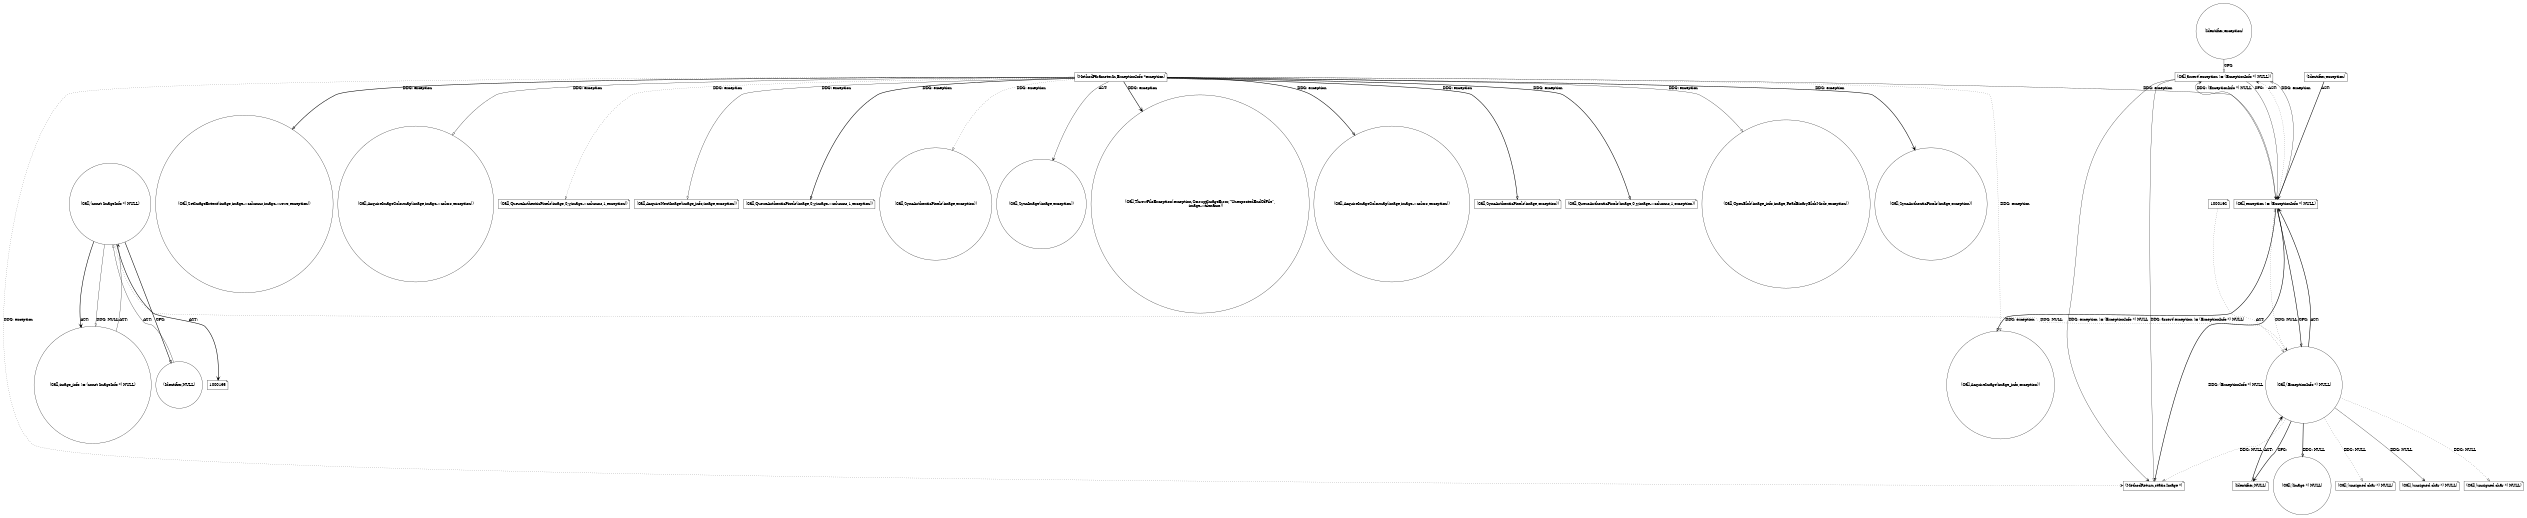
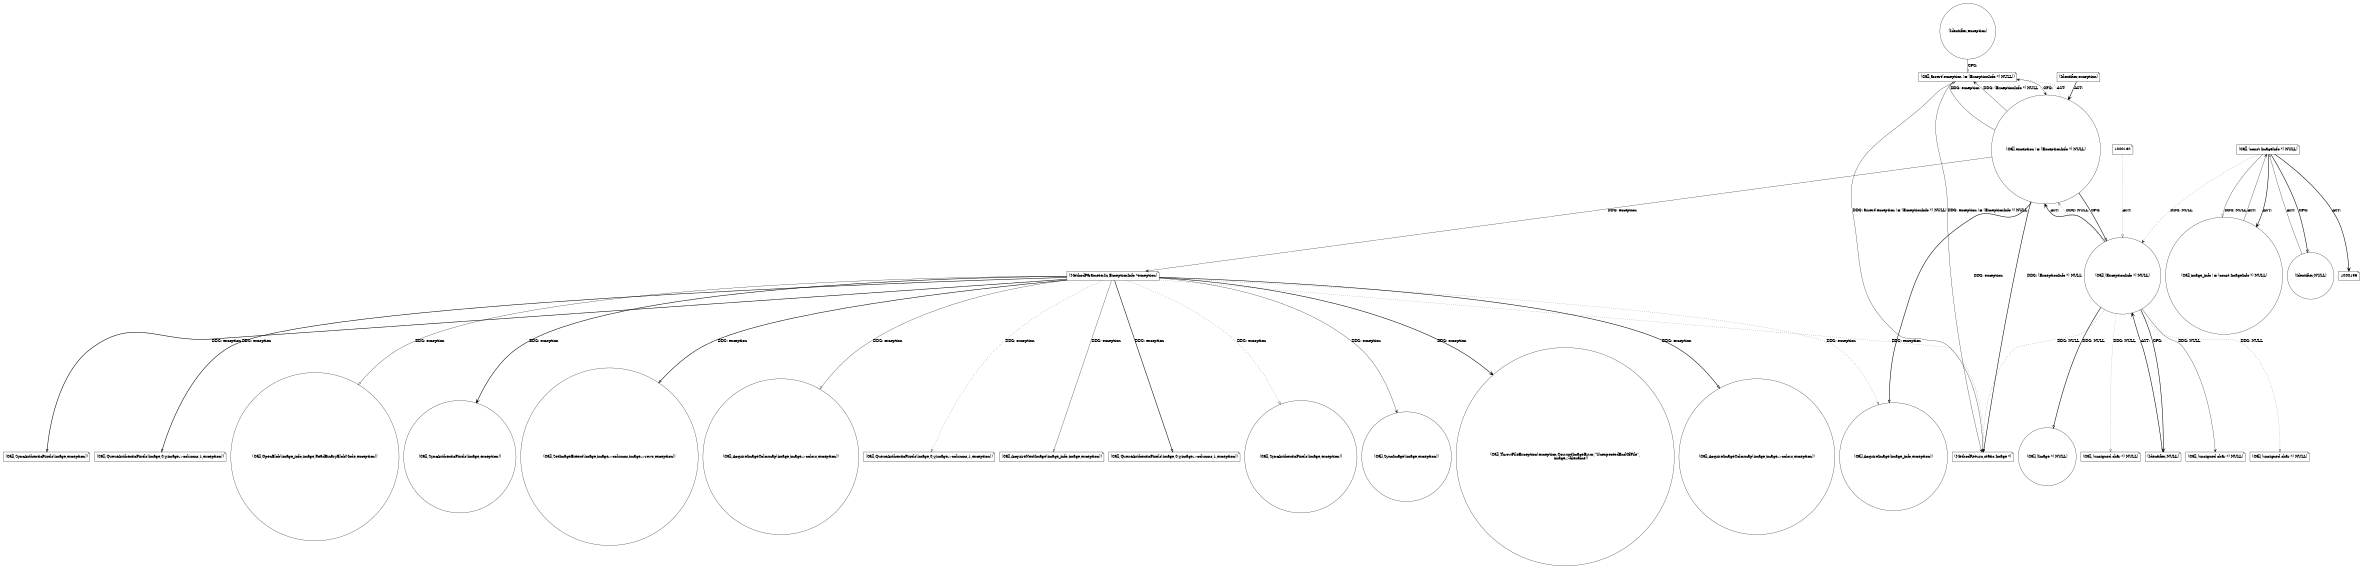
edge "(MethodParameterIn,ExceptionInfo *exception)" -> "(Call,exception != (ExceptionInfo *) NULL)": reversed
edge "(MethodParameterIn,ExceptionInfo *exception)" -> "(Call,SyncImage(image,exception))": label "AST: " -> "DDG: exception"
node "(Call,(const ImageInfo *) NULL)": shape circle -> note
node "(Call,exception != (ExceptionInfo *) NULL)": shape note -> circle
